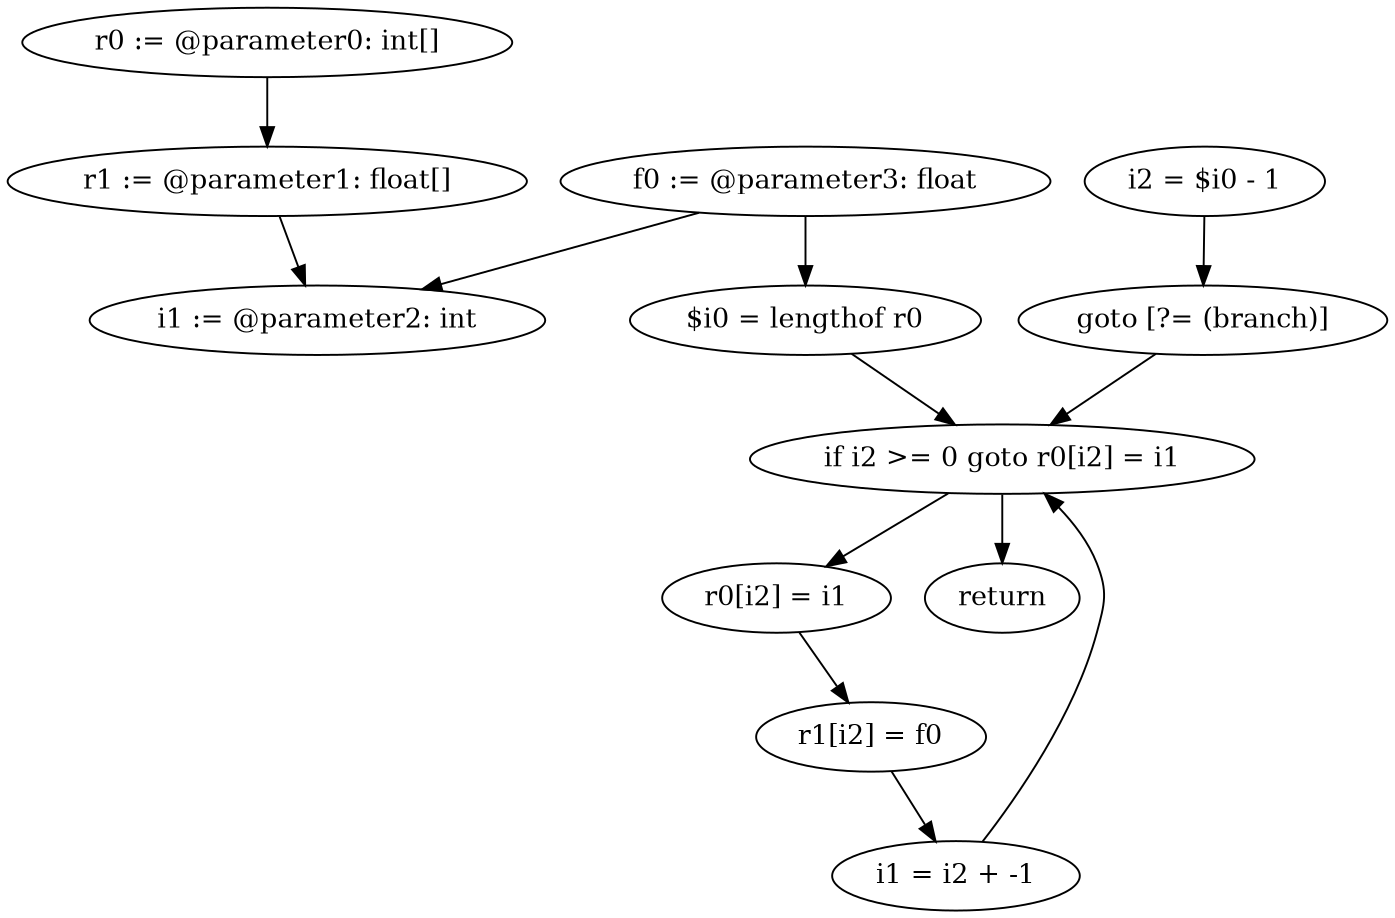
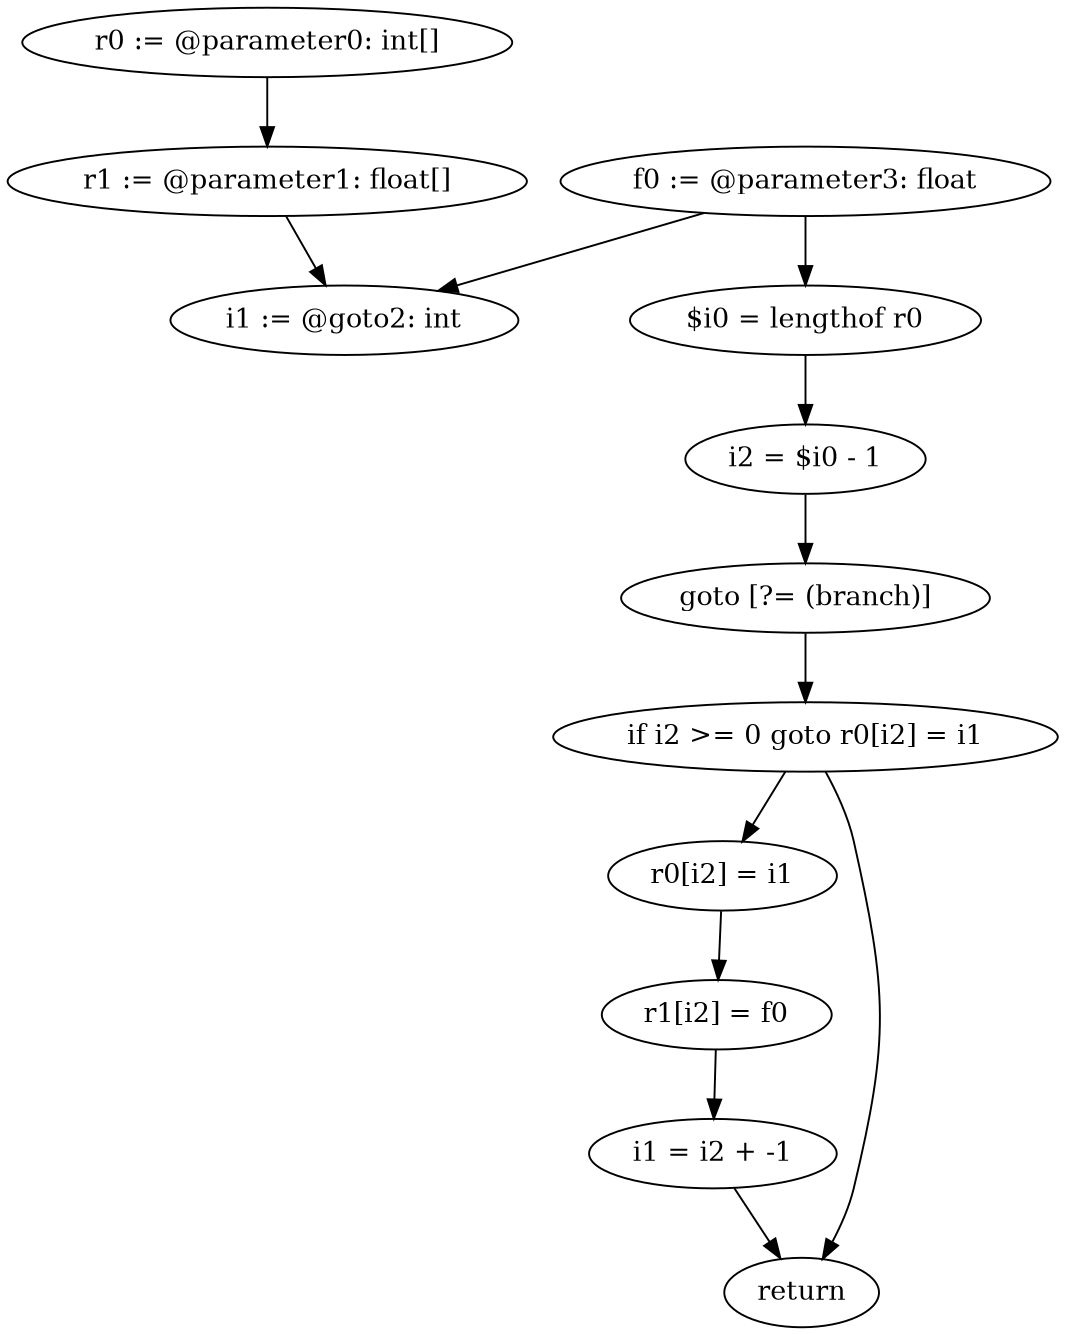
node "i1 := @parameter2: int": label "i1 := @parameter2: int" -> "i1 := @goto2: int"
edge "$i0 = lengthof r0" -> "if i2 >= 0 goto r0[i2] = i1": now "$i0 = lengthof r0" -> "i2 = $i0 - 1"
edge "i1 = i2 + -1" -> "if i2 >= 0 goto r0[i2] = i1": now "i1 = i2 + -1" -> "return"
